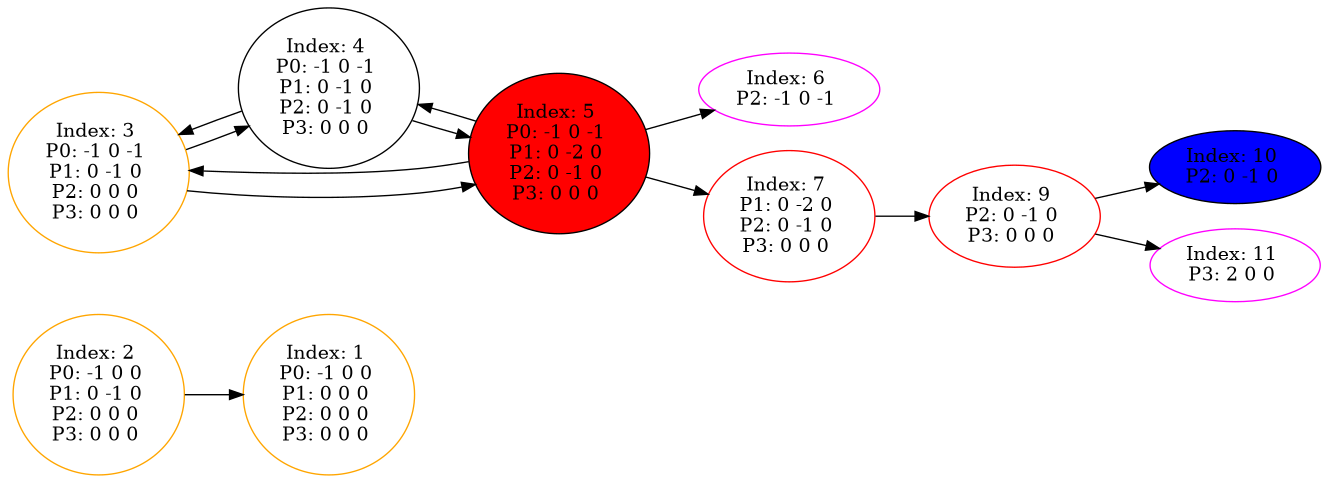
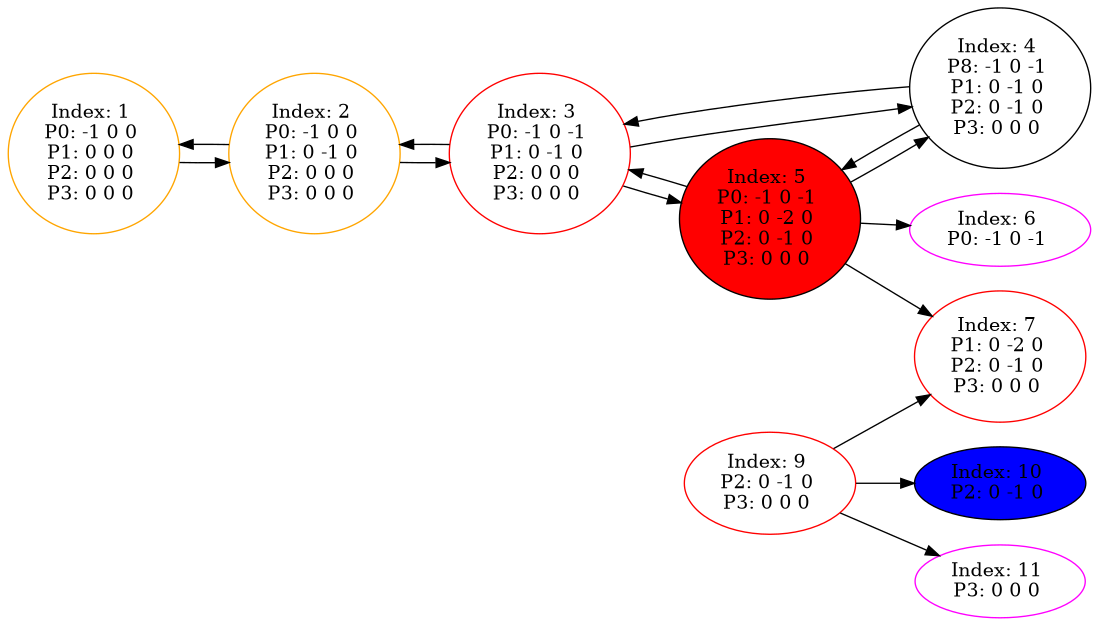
node "Index: 4 P0: -1 0 -1 P1: 0 -1 0 P2: 0 -1 0 P3: 0 0 0": label "Index: 4 P0: -1 0 -1 P1: 0 -1 0 P2: 0 -1 0 P3: 0 0 0" -> "Index: 4 P8: -1 0 -1 P1: 0 -1 0 P2: 0 -1 0 P3: 0 0 0"
node "Index: 6 P2: -1 0 -1": label "Index: 6 P2: -1 0 -1" -> "Index: 6 P0: -1 0 -1"
edge "Index: 3 P0: -1 0 -1 P1: 0 -1 0 P2: 0 0 0 P3: 0 0 0" -> "Index: 2 P0: -1 0 0 P1: 0 -1 0 P2: 0 0 0 P3: 0 0 0": added
edge "Index: 1 P0: -1 0 0 P1: 0 0 0 P2: 0 0 0 P3: 0 0 0" -> "Index: 2 P0: -1 0 0 P1: 0 -1 0 P2: 0 0 0 P3: 0 0 0": added
edge "Index: 2 P0: -1 0 0 P1: 0 -1 0 P2: 0 0 0 P3: 0 0 0" -> "Index: 3 P0: -1 0 -1 P1: 0 -1 0 P2: 0 0 0 P3: 0 0 0": added
node "Index: 3 P0: -1 0 -1 P1: 0 -1 0 P2: 0 0 0 P3: 0 0 0": color orange -> red
edge "Index: 7 P1: 0 -2 0 P2: 0 -1 0 P3: 0 0 0" -> "Index: 9 P2: 0 -1 0 P3: 0 0 0": reversed
node "Index: 11 P3: 2 0 0": label "Index: 11 P3: 2 0 0" -> "Index: 11 P3: 0 0 0"
